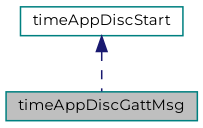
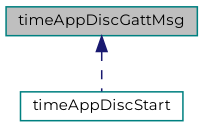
edge "timeAppDiscGattMsg" -> "timeAppDiscStart": reversed
